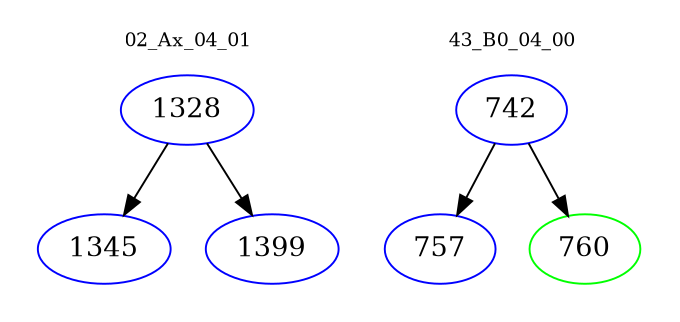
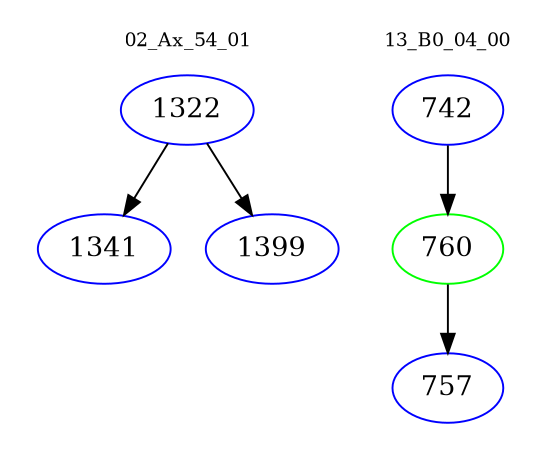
cluster "02_Ax_04_01": label "02_Ax_04_01" -> "02_Ax_54_01"
cluster "43_B0_04_00": label "43_B0_04_00" -> "13_B0_04_00"
node "1328": label "1328" -> "1322"
edge "742" -> "757": now "760" -> "757"
node "1345": label "1345" -> "1341"
